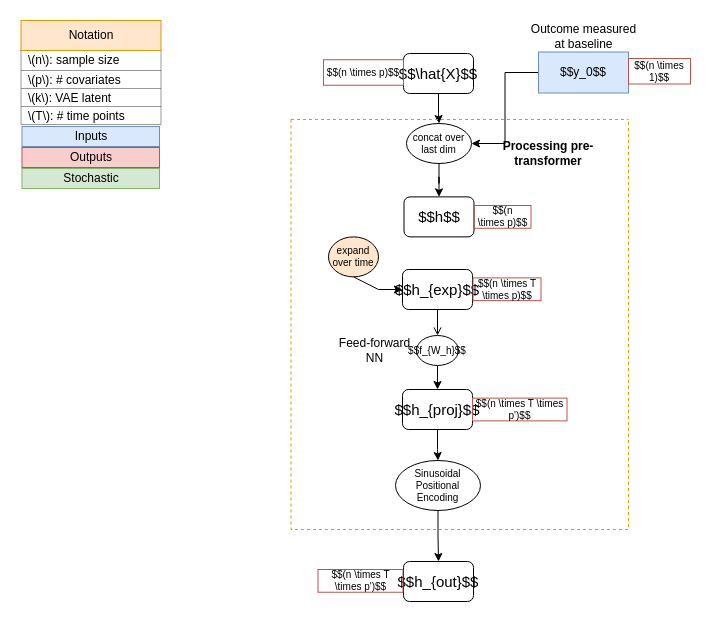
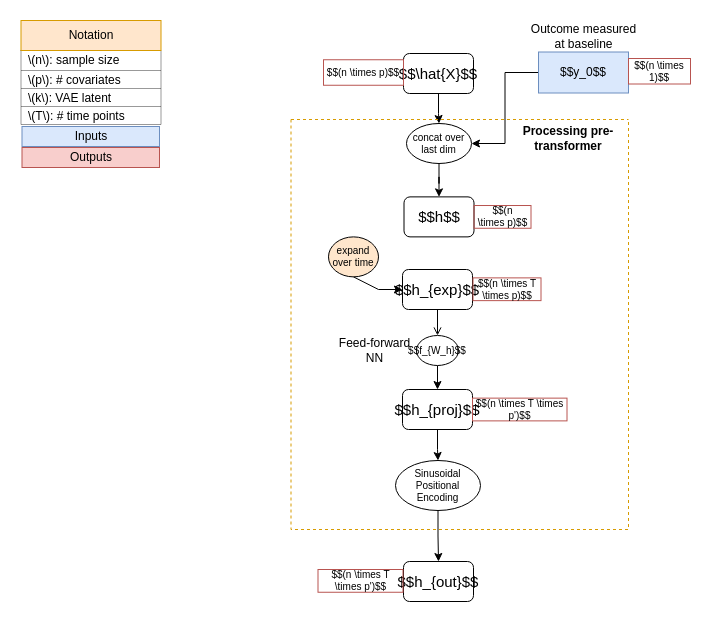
node "Processing pre-transformer": moved (549, 154) -> (569, 139)
node "Stochastic": removed
